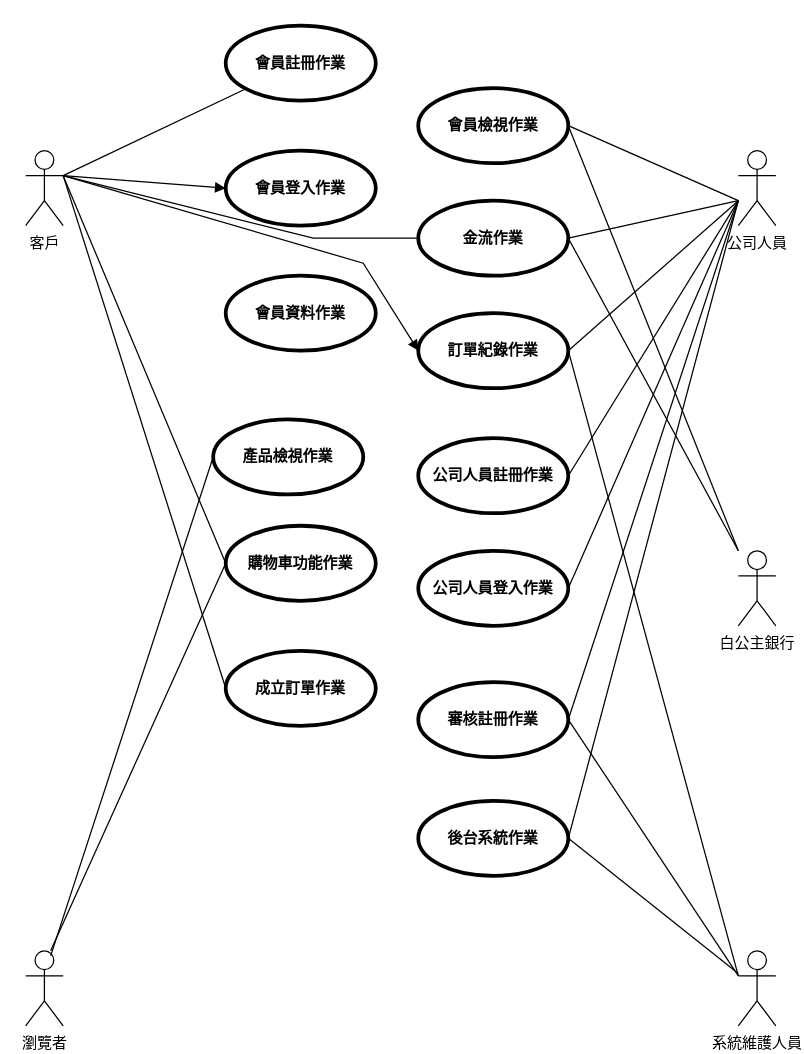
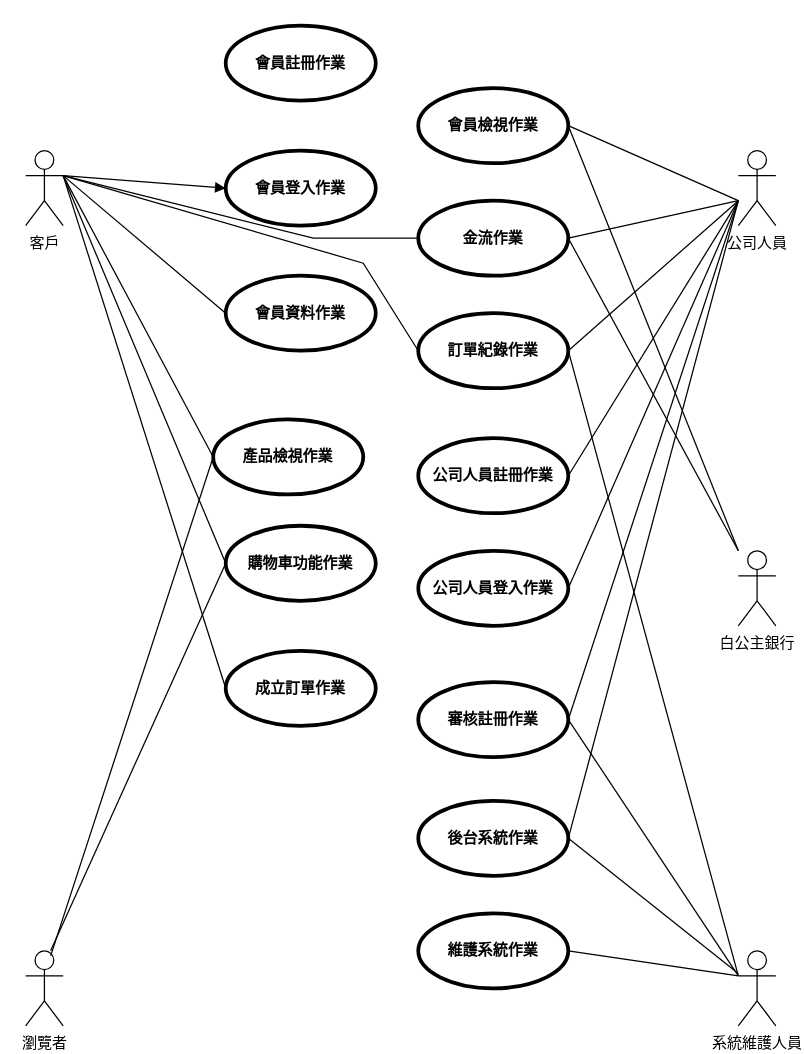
edge "會員註冊作業" -- "客戶": now "產品檢視作業" -- "客戶"
edge "客戶" -- "會員資料作業": added
edge "客戶" -> "訂單紀錄作業": arrowhead block -> none
node "維護系統作業": added
edge "維護系統作業" -- "系統維護人員": added
